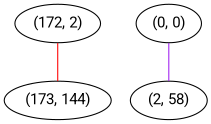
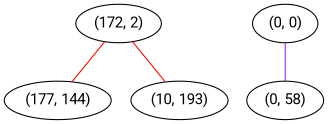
node "(173, 144)": label "(173, 144)" -> "(177, 144)"
node "(2, 58)": label "(2, 58)" -> "(0, 58)"
node "(10, 193)": added
